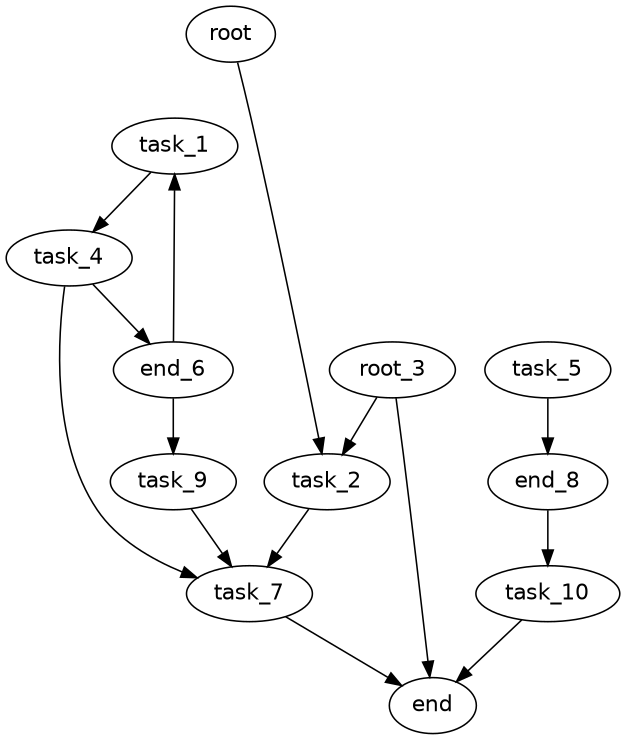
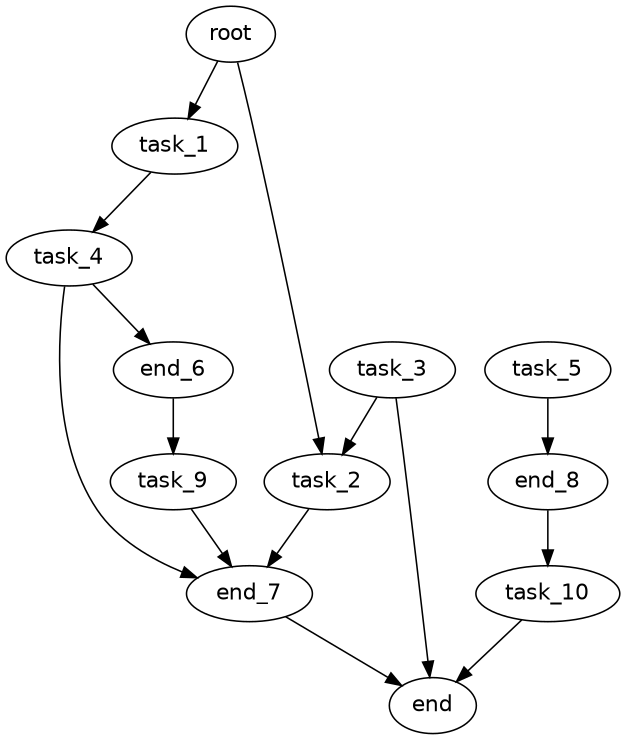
edge "end_6" -> "task_1": now "root" -> "task_1"
node "root_3": label "root_3" -> "task_3"
node "task_7": label "task_7" -> "end_7"
